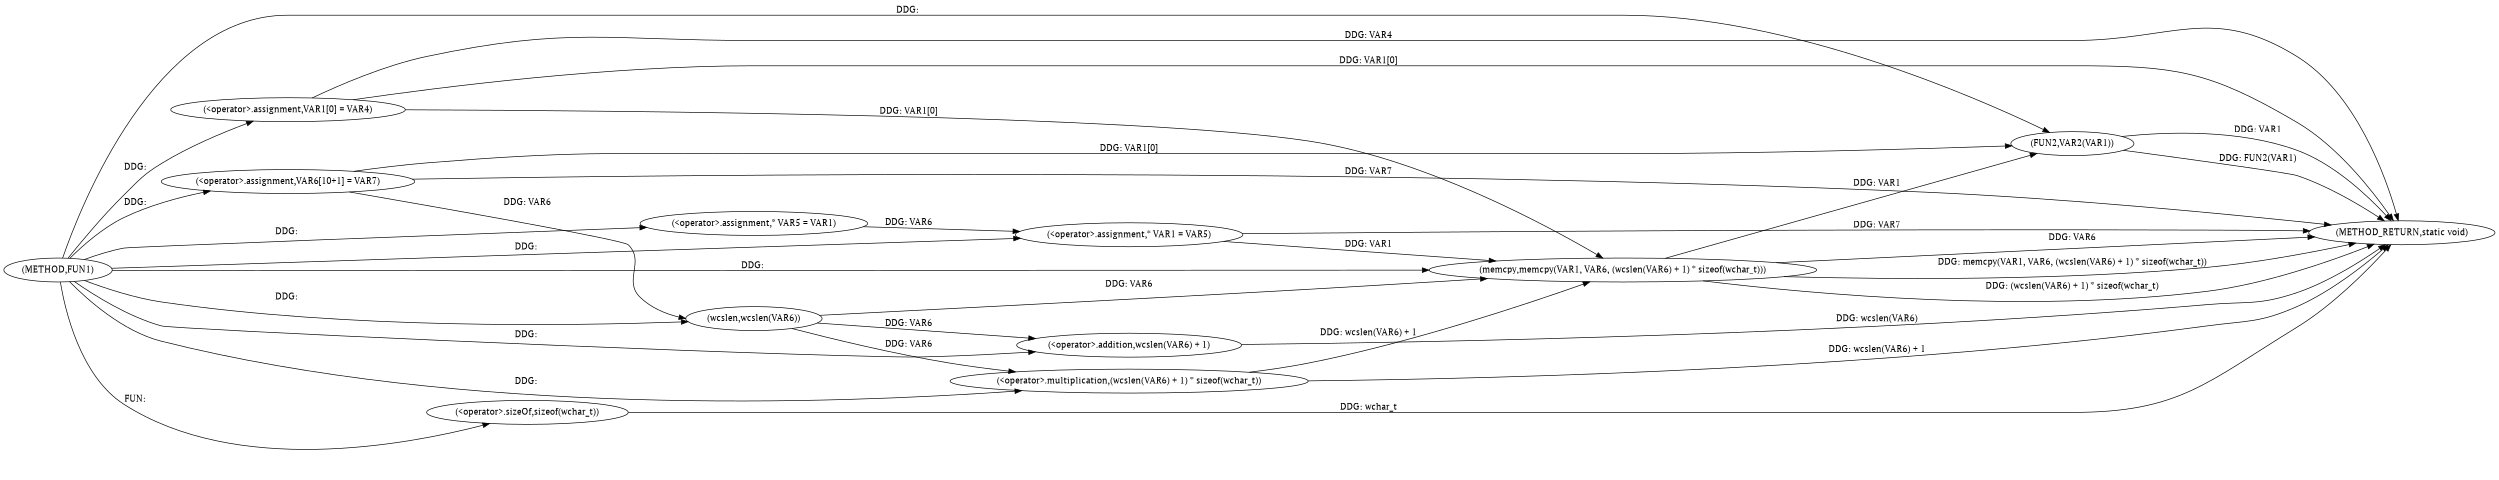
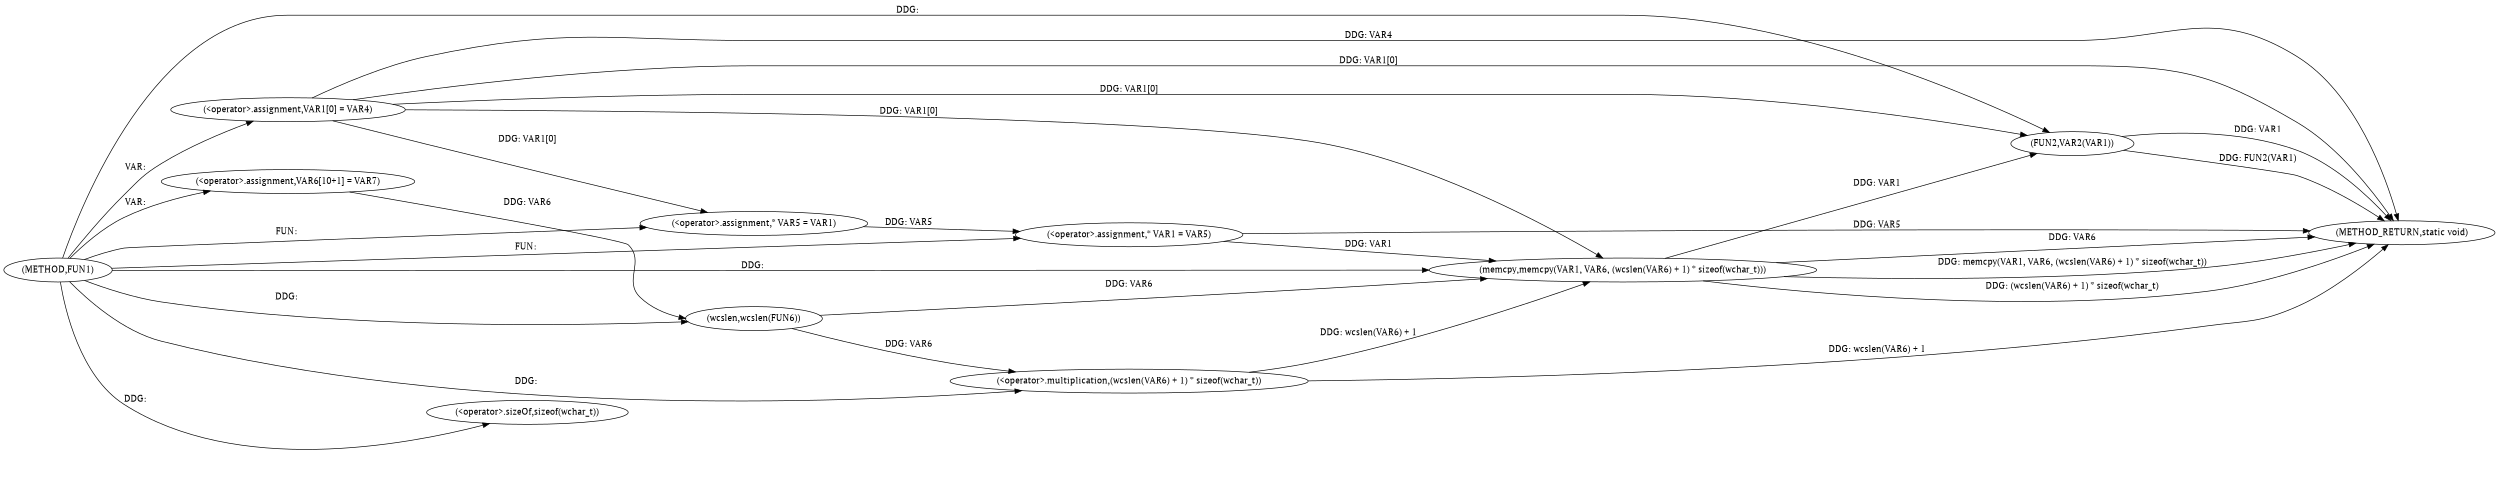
edge "(<operator>.assignment,VAR6[10+1] = VAR7)" -> "(FUN2,VAR2(VAR1))": now "(<operator>.assignment,VAR1[0] = VAR4)" -> "(FUN2,VAR2(VAR1))"
edge "(<operator>.assignment,VAR1[0] = VAR4)" -> "(<operator>.assignment,* VAR5 = VAR1)": added, label "DDG: VAR1[0]"
edge "(METHOD,FUN1)" -> "(<operator>.assignment,VAR1[0] = VAR4)": label "DDG: " -> "VAR: "
edge "(<operator>.assignment,VAR6[10+1] = VAR7)" -> "(METHOD_RETURN,static void)": removed, label "DDG: VAR7"
edge "(METHOD,FUN1)" -> "(<operator>.assignment,VAR6[10+1] = VAR7)": label "DDG: " -> "VAR: "
edge "(<operator>.assignment,* VAR5 = VAR1)" -> "(<operator>.assignment,* VAR1 = VAR5)": label "DDG: VAR6" -> "DDG: VAR5"
edge "(<operator>.assignment,* VAR1 = VAR5)" -> "(METHOD_RETURN,static void)": label "DDG: VAR7" -> "DDG: VAR5"
edge "(METHOD,FUN1)" -> "(<operator>.assignment,* VAR5 = VAR1)": label "DDG: " -> "FUN: "
edge "(METHOD,FUN1)" -> "(<operator>.assignment,* VAR1 = VAR5)": label "DDG: " -> "FUN: "
node "(wcslen,wcslen(VAR6))": label "(wcslen,wcslen(VAR6))" -> "(wcslen,wcslen(FUN6))"
node "(<operator>.addition,wcslen(VAR6) + 1)": removed
edge "(METHOD,FUN1)" -> "(<operator>.sizeOf,sizeof(wchar_t))": label "FUN: " -> "DDG: "
edge "(<operator>.sizeOf,sizeof(wchar_t))" -> "(METHOD_RETURN,static void)": removed, label "DDG: wchar_t"
